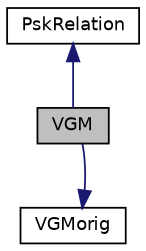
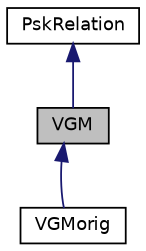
edge "VGM" -> "VGMorig": reversed
